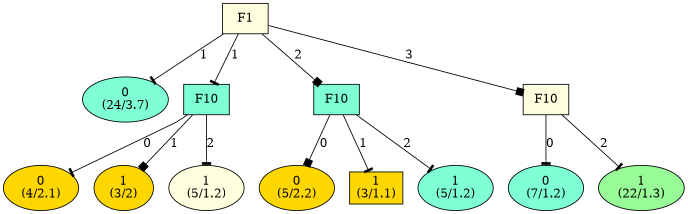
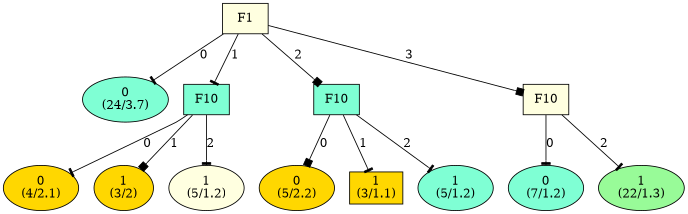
edge "F1" -> "0 (24/3.7)": label "1" -> "0"
